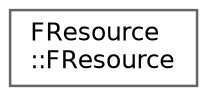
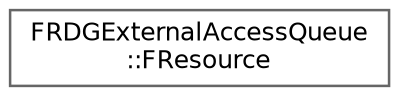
node "FResource ::FResource": label "FResource ::FResource" -> "FRDGExternalAccessQueue ::FResource"
